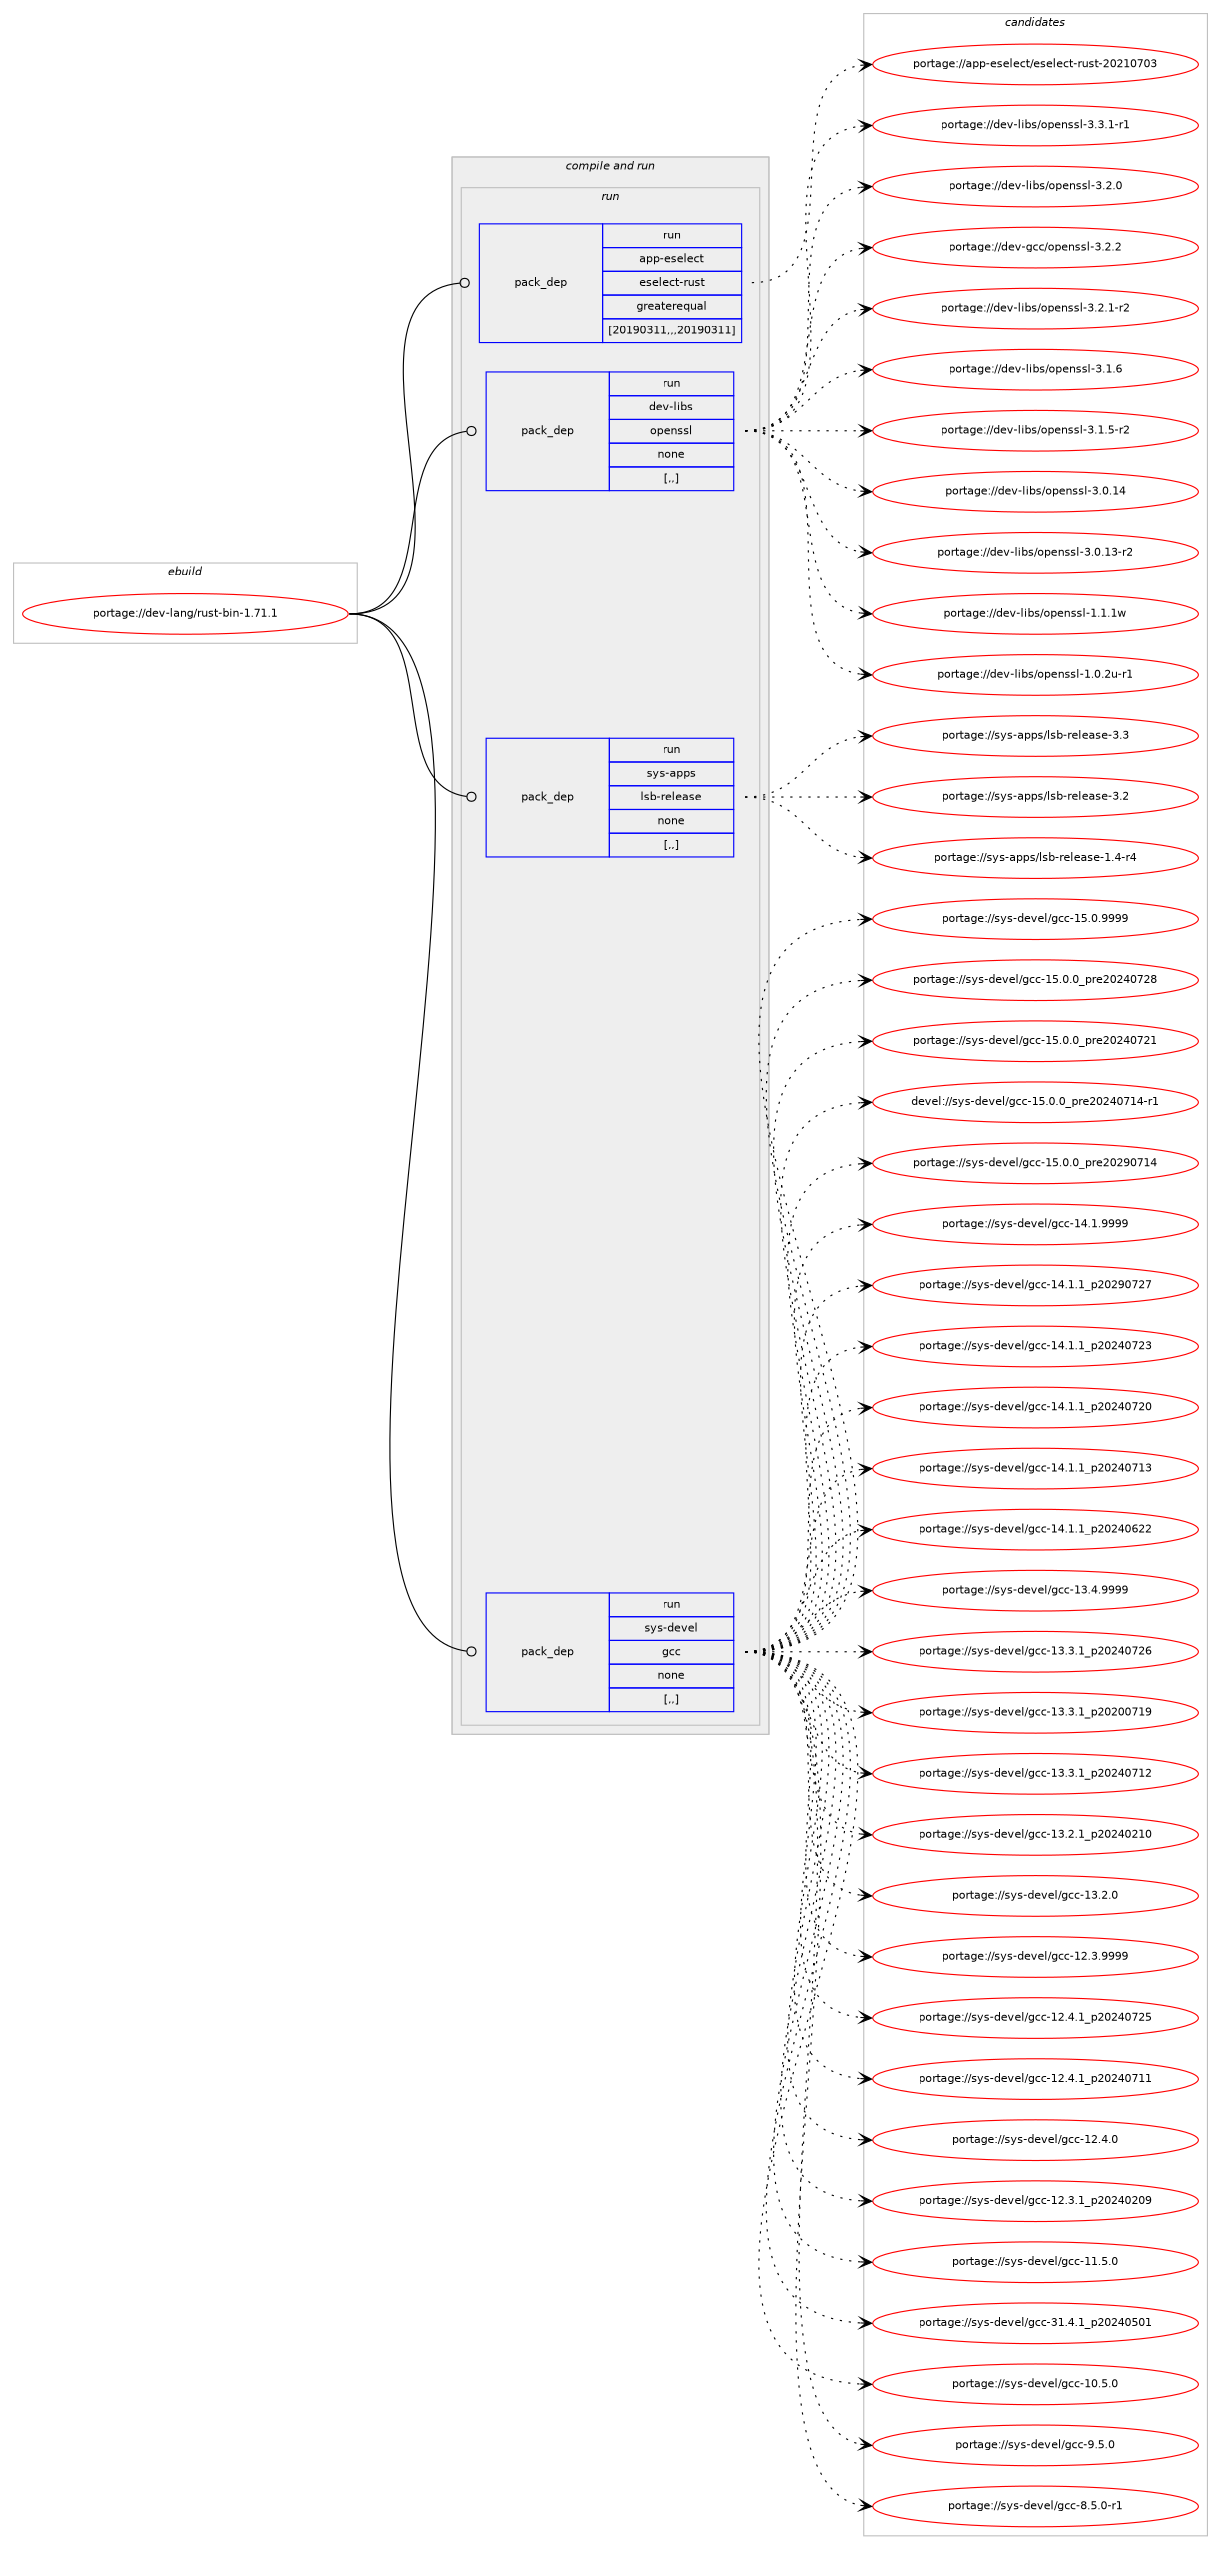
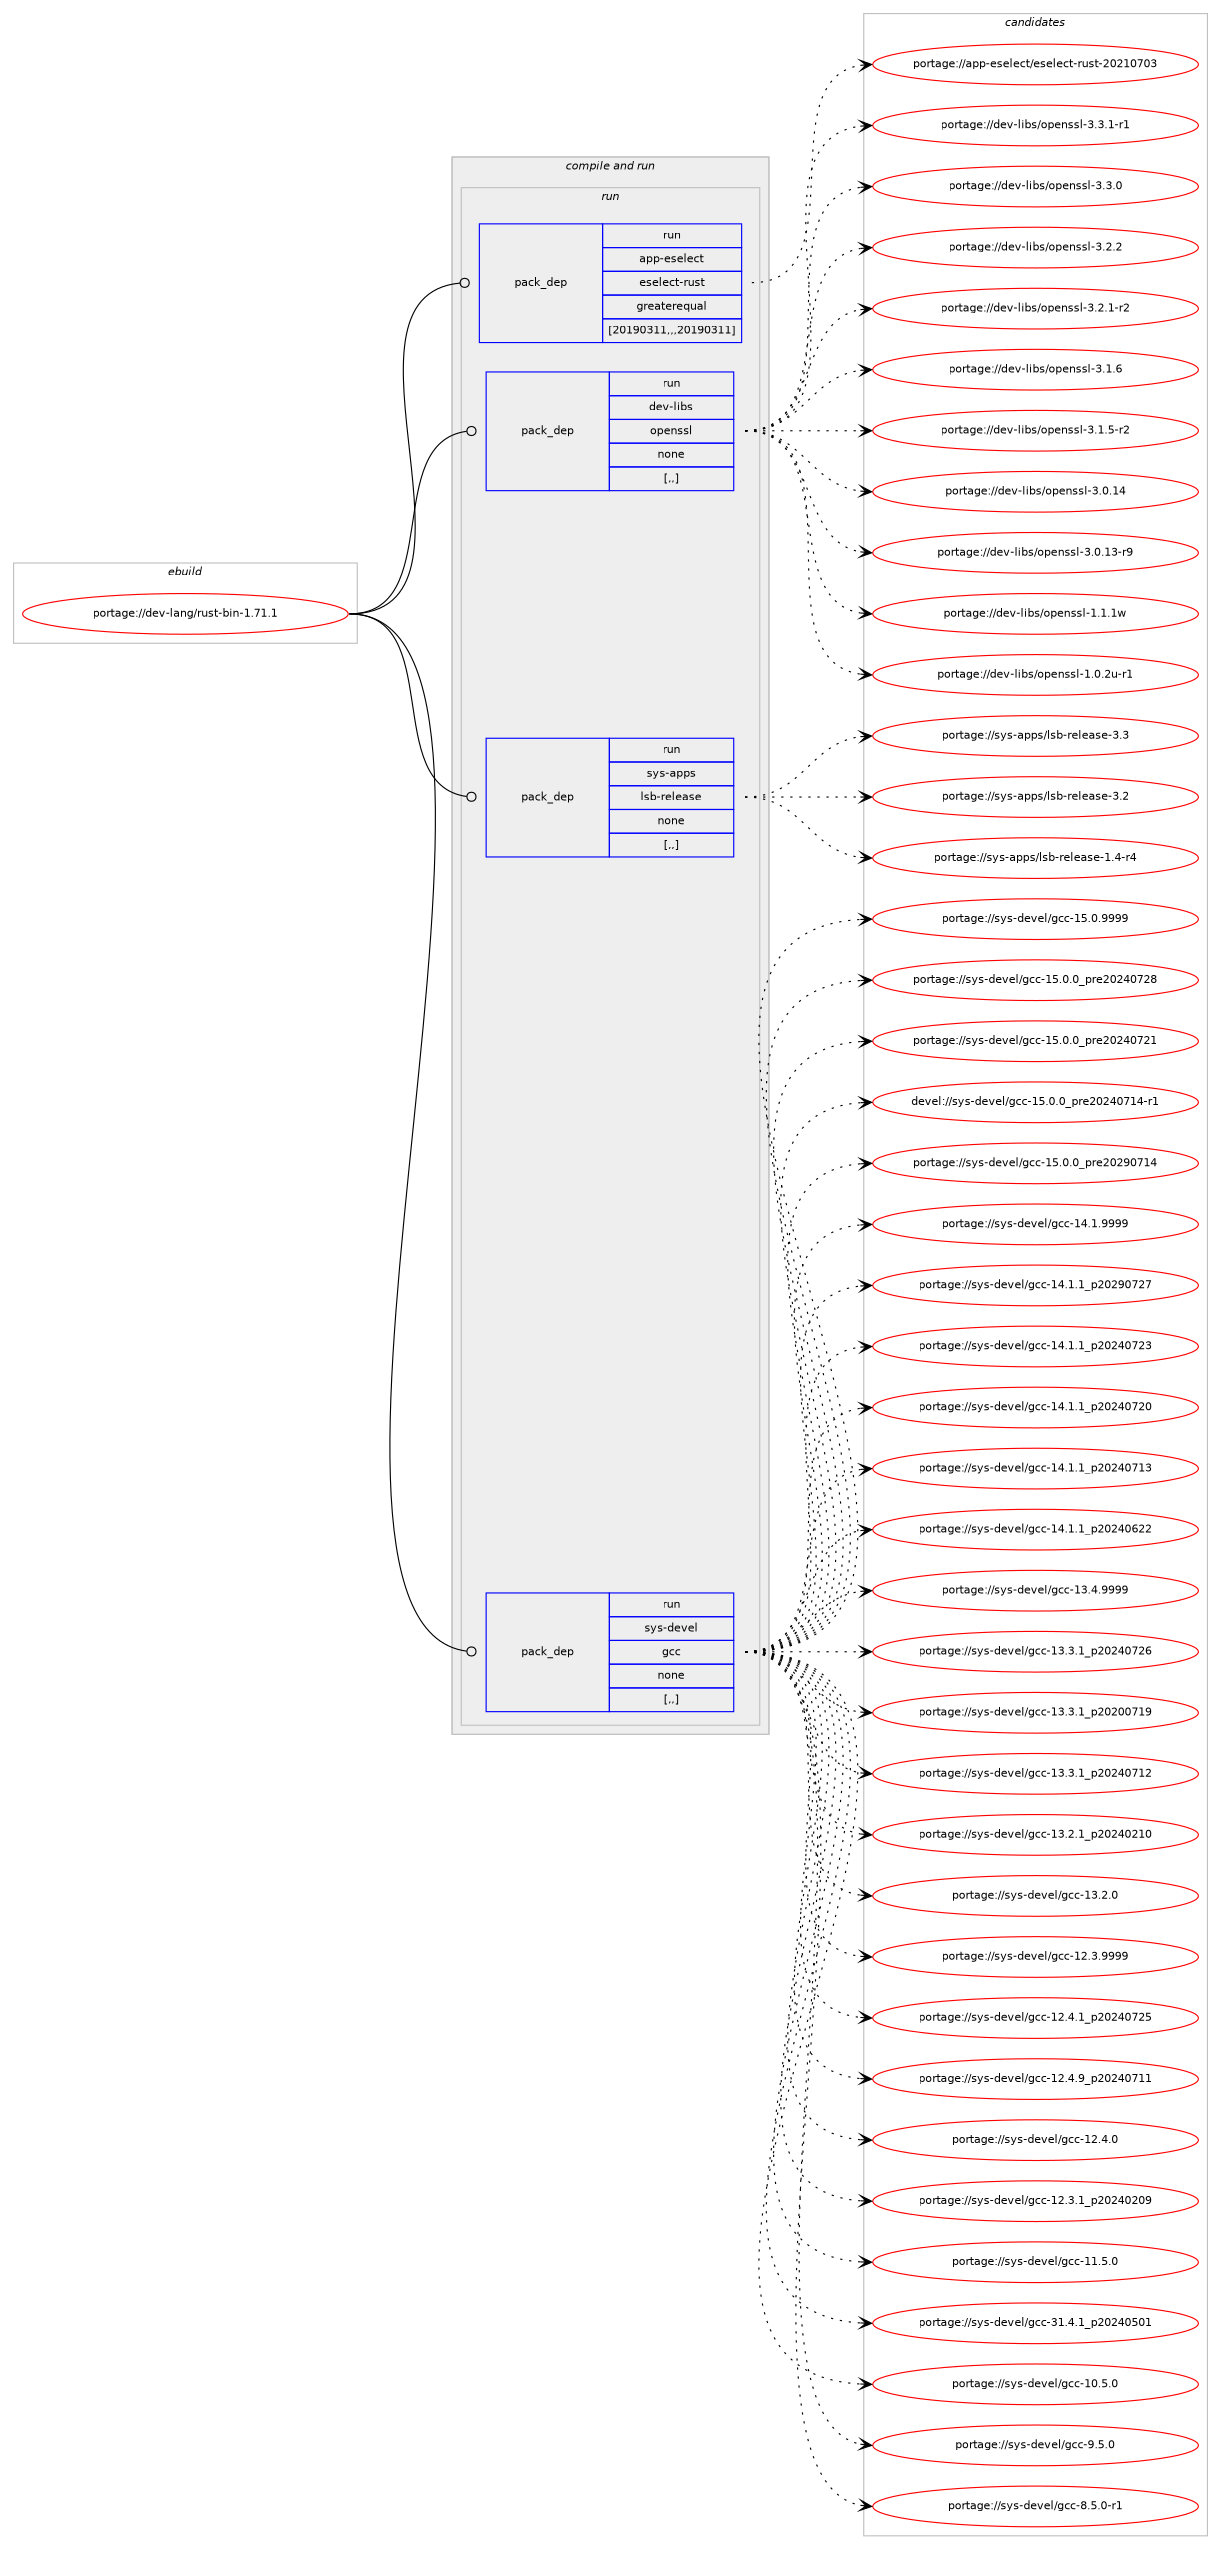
node "portage://dev-libs/openssl-3.2.0": label "portage://dev-libs/openssl-3.2.0" -> "portage://dev-libs/openssl-3.3.0"
node "portage://dev-gcc/openssl-3.2.2": label "portage://dev-gcc/openssl-3.2.2" -> "portage://dev-libs/openssl-3.2.2"
node "portage://dev-libs/openssl-3.0.13-r2": label "portage://dev-libs/openssl-3.0.13-r2" -> "portage://dev-libs/openssl-3.0.13-r9"
node "portage://sys-devel/gcc-12.4.1_p20240711": label "portage://sys-devel/gcc-12.4.1_p20240711" -> "portage://sys-devel/gcc-12.4.9_p20240711"
